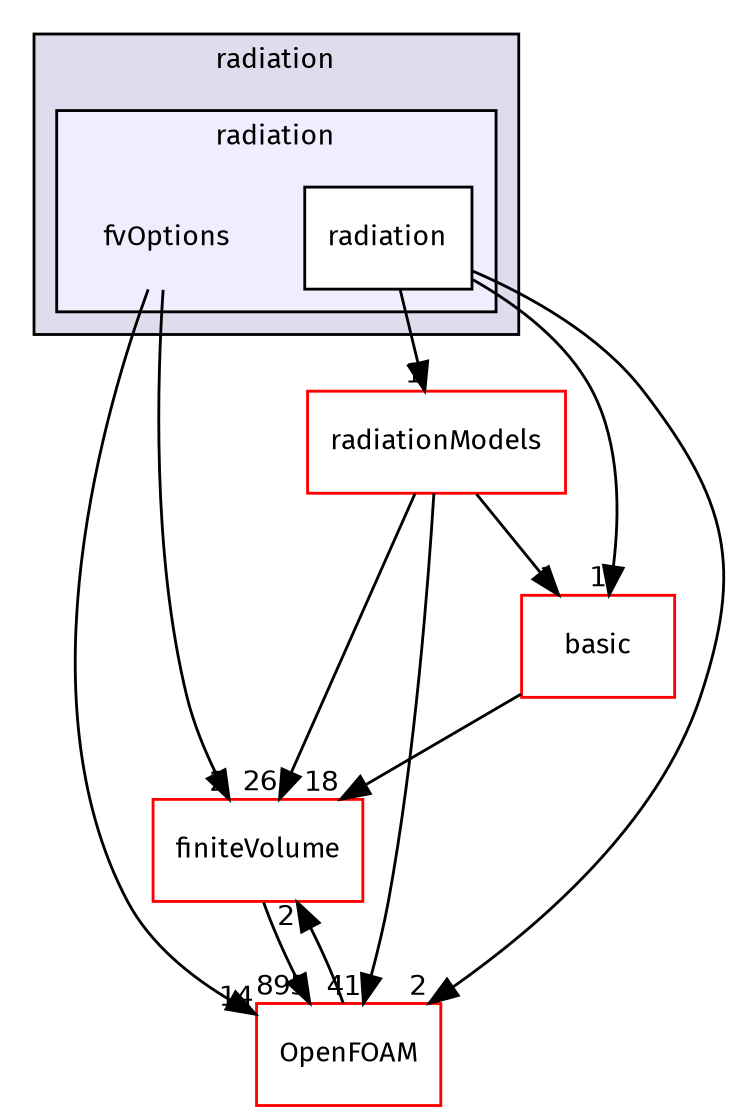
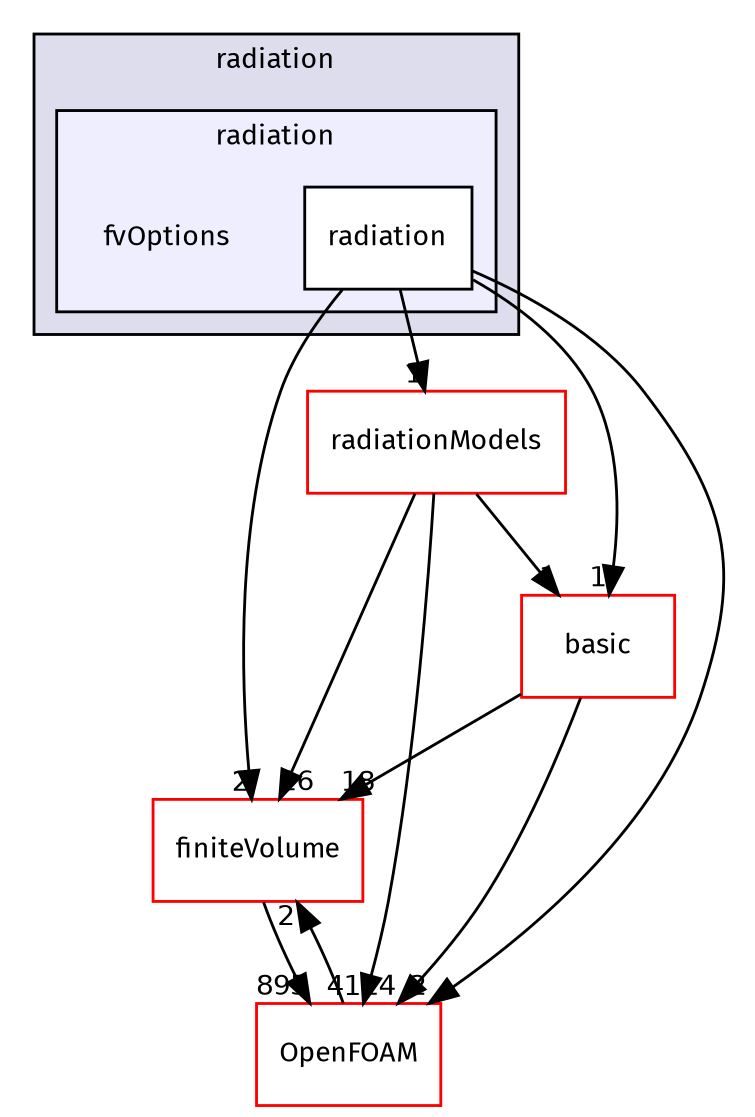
edge "fvOptions" -> "finiteVolume": now "radiation" -> "finiteVolume"
edge "fvOptions" -> "OpenFOAM": now "basic" -> "OpenFOAM"
